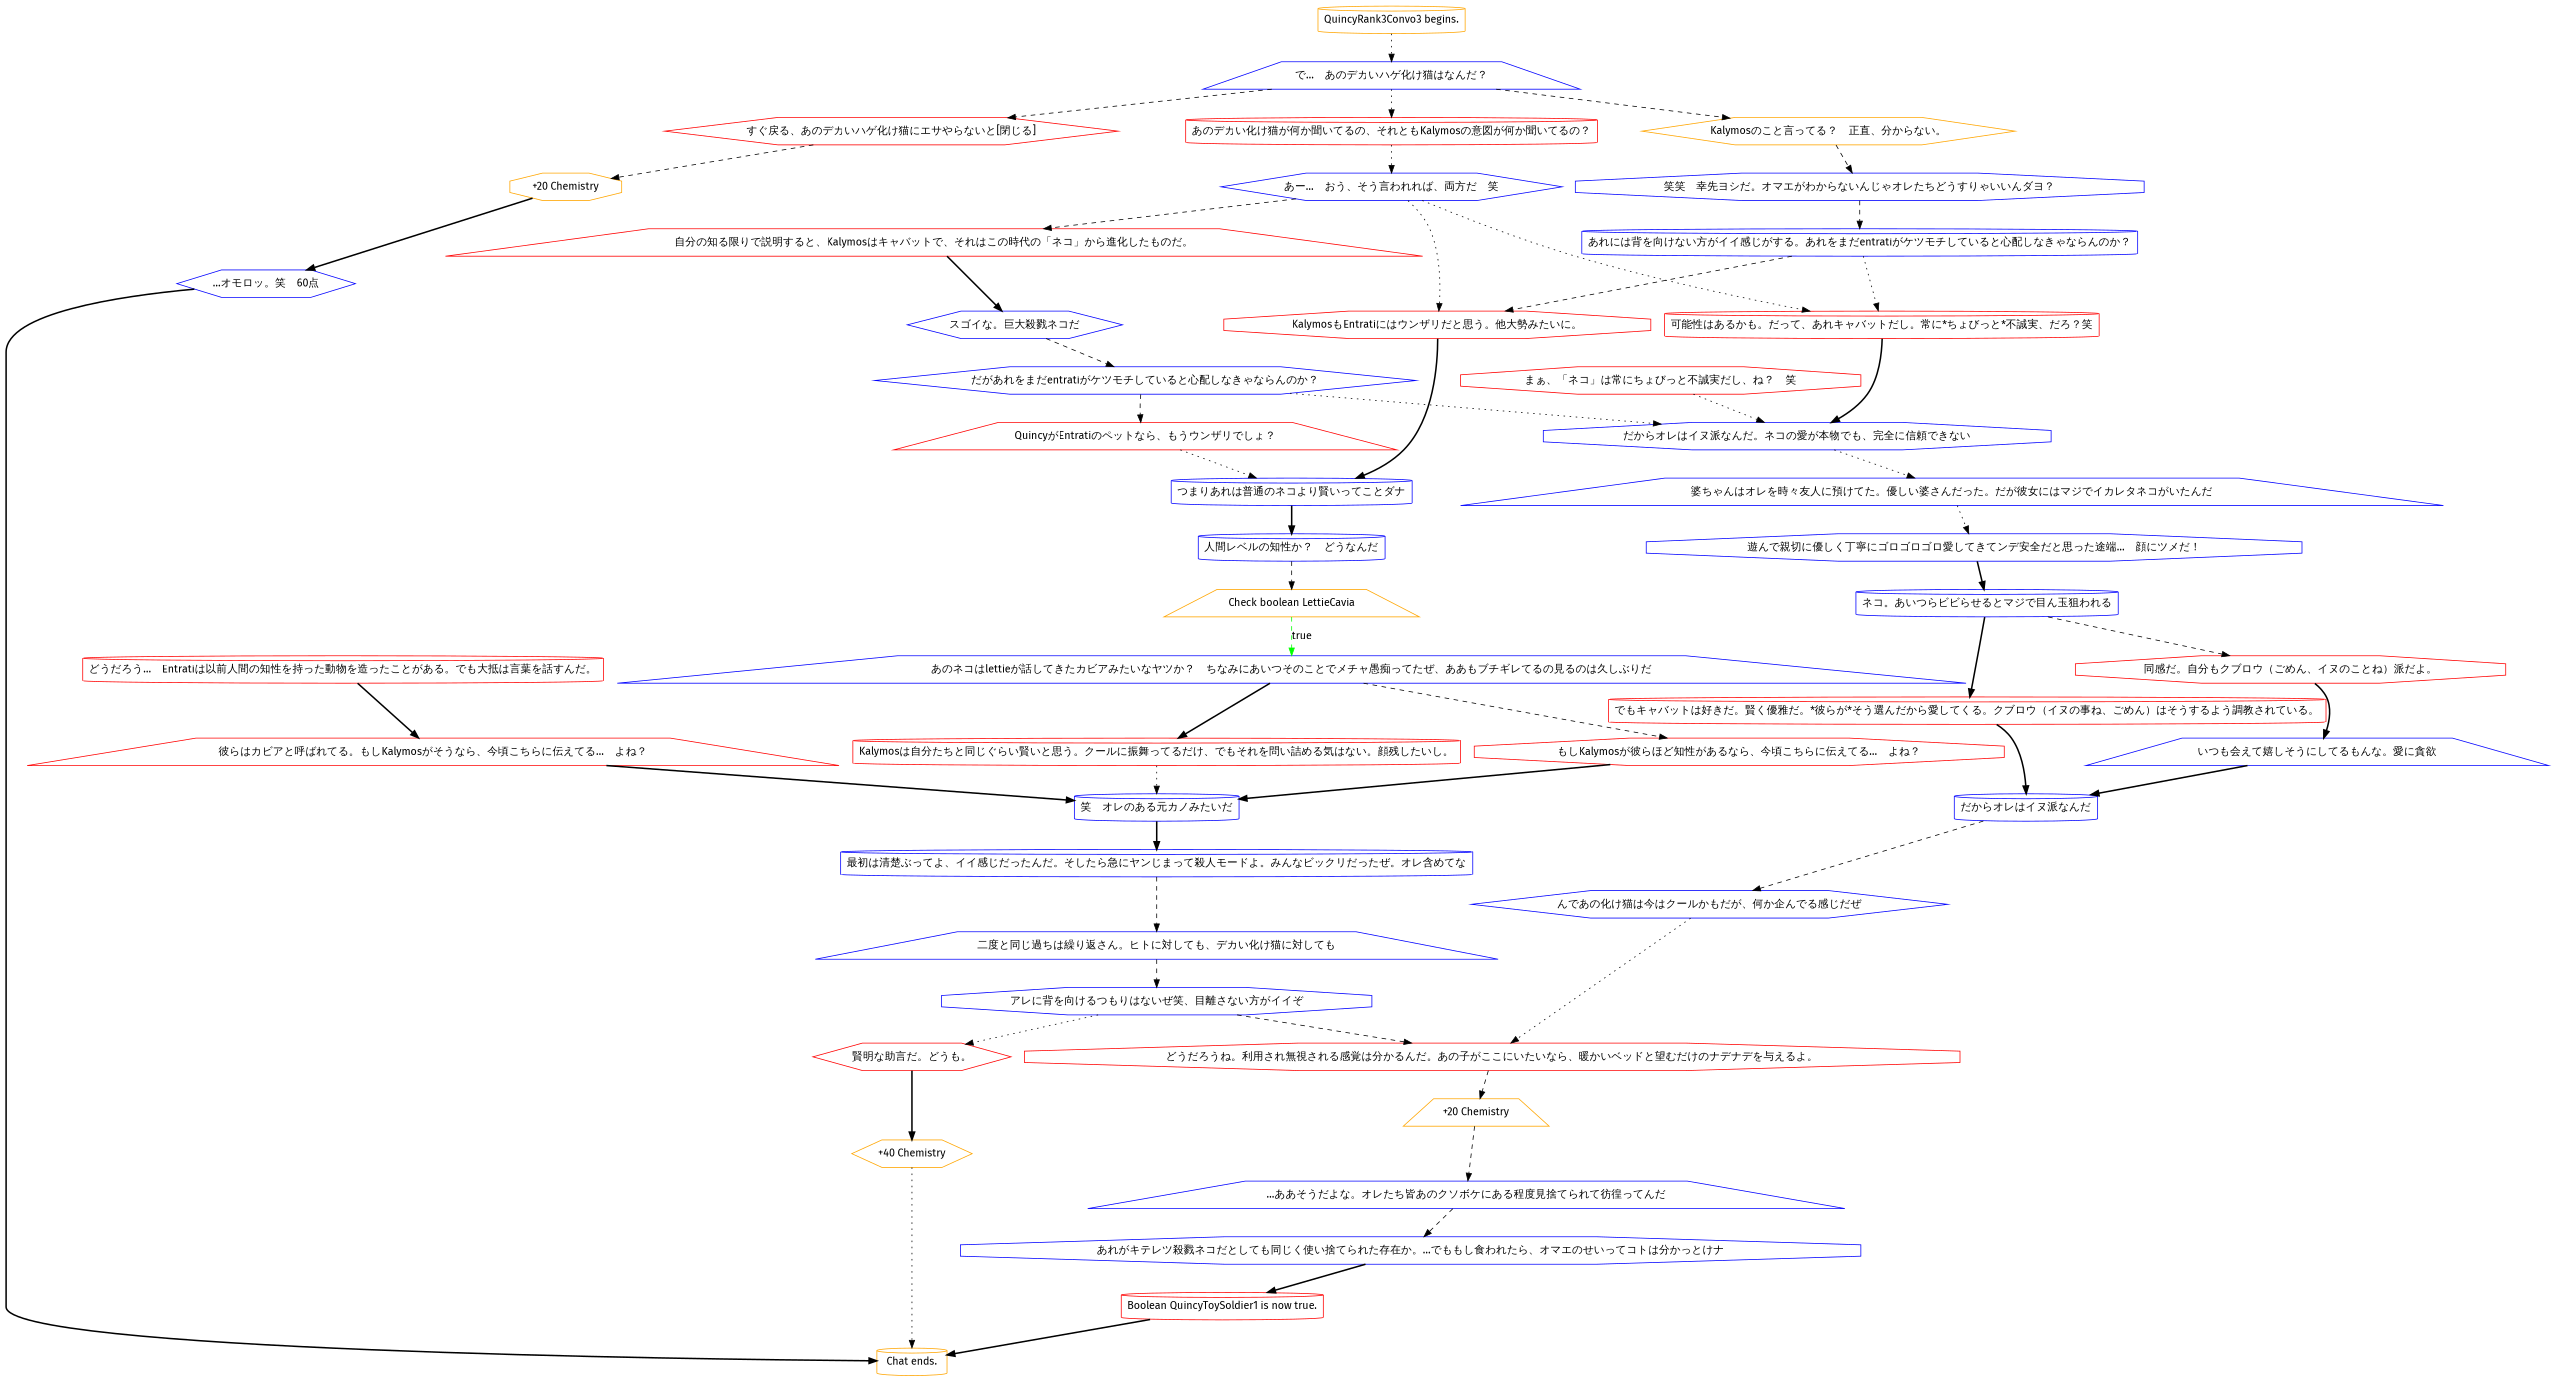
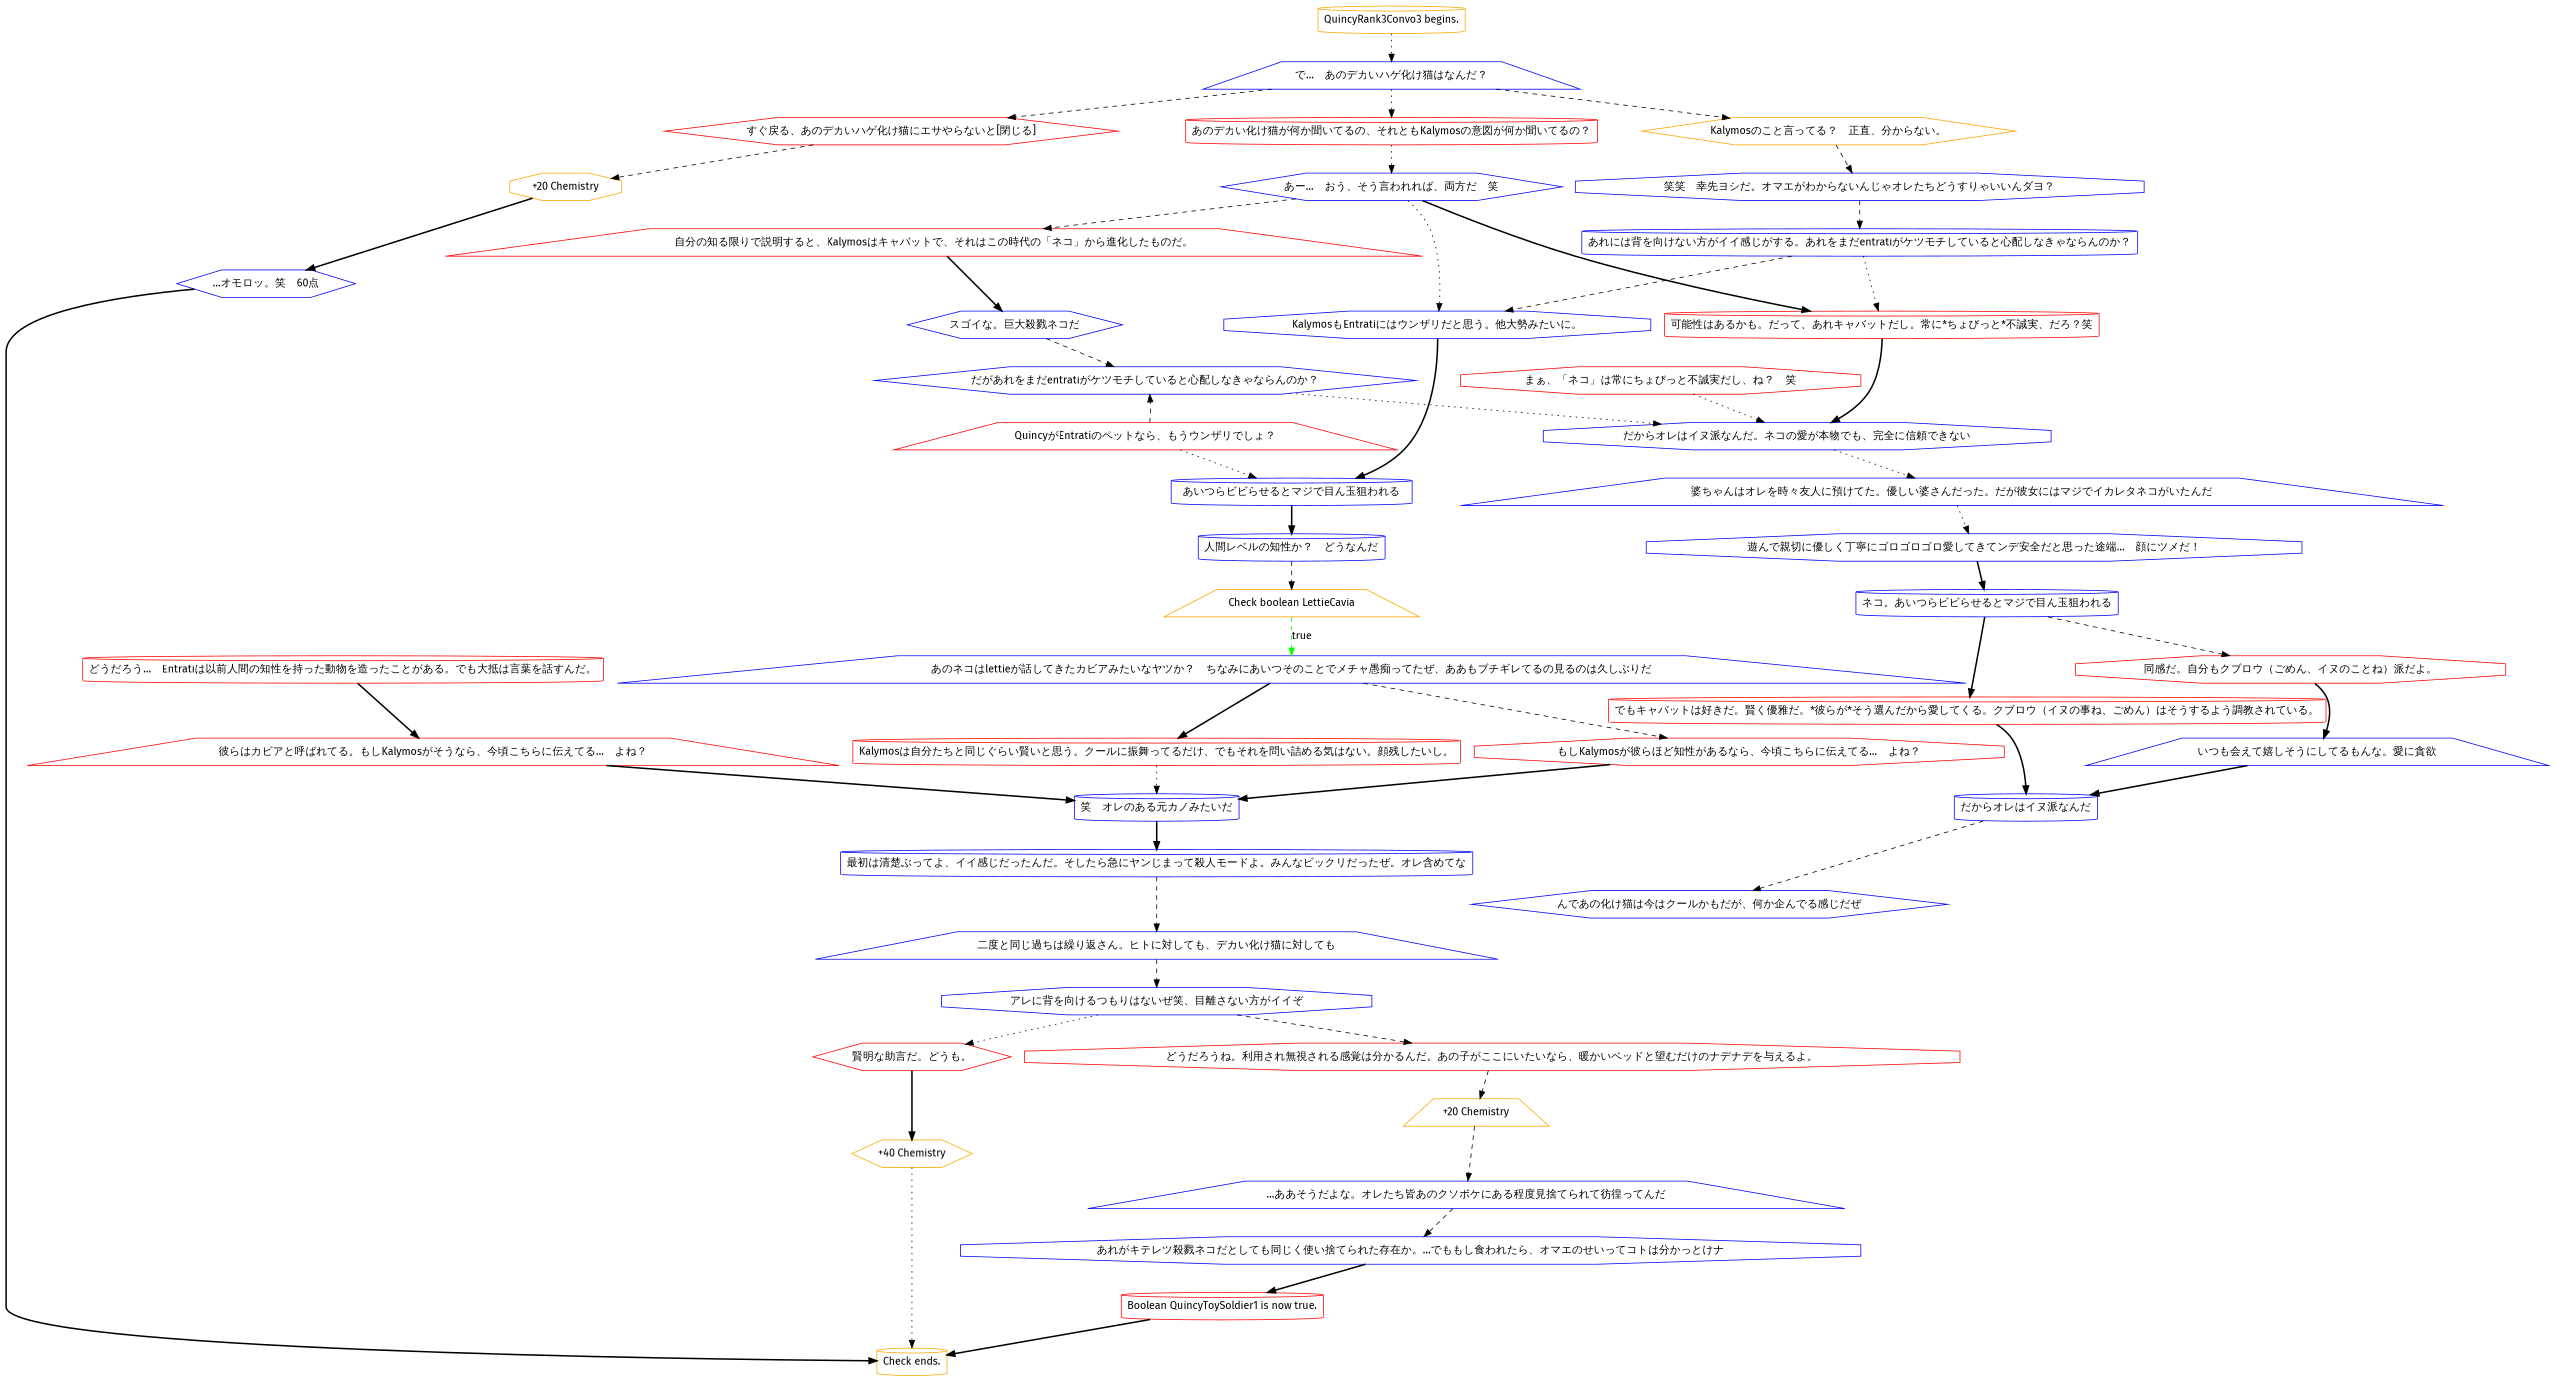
edge "あー…　おう、そう言われれば、両方だ　笑" -> "可能性はあるかも。だって、あれキャバットだし。常に*ちょびっと*不誠実、だろ？笑": style dotted -> bold
node "KalymosもEntratiにはウンザリだと思う。他大勢みたいに。": color red -> blue
edge "だがあれをまだentratiがケツモチしていると心配しなきゃならんのか？" -> "QuincyがEntratiのペットなら、もうウンザリでしょ？": reversed
node "つまりあれは普通のネコより賢いってことダナ": label "つまりあれは普通のネコより賢いってことダナ" -> "あいつらビビらせるとマジで目ん玉狙われる"
edge "んであの化け猫は今はクールかもだが、何か企んでる感じだぜ" -> "どうだろうね。利用され無視される感覚は分かるんだ。あの子がここにいたいなら、暖かいベッドと望むだけのナデナデを与えるよ。": removed
node "Chat ends.": label "Chat ends." -> "Check ends."
